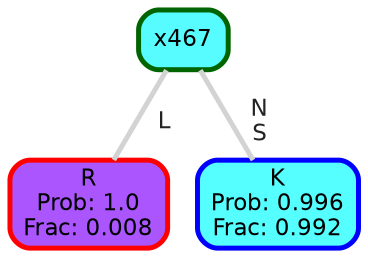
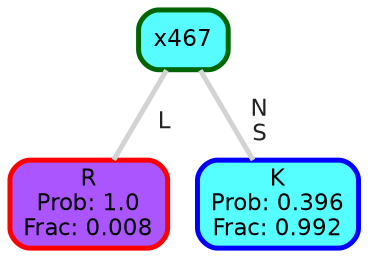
node "K Prob: 0.996 Frac: 0.992": label "K Prob: 0.996 Frac: 0.992" -> "K Prob: 0.396 Frac: 0.992"
